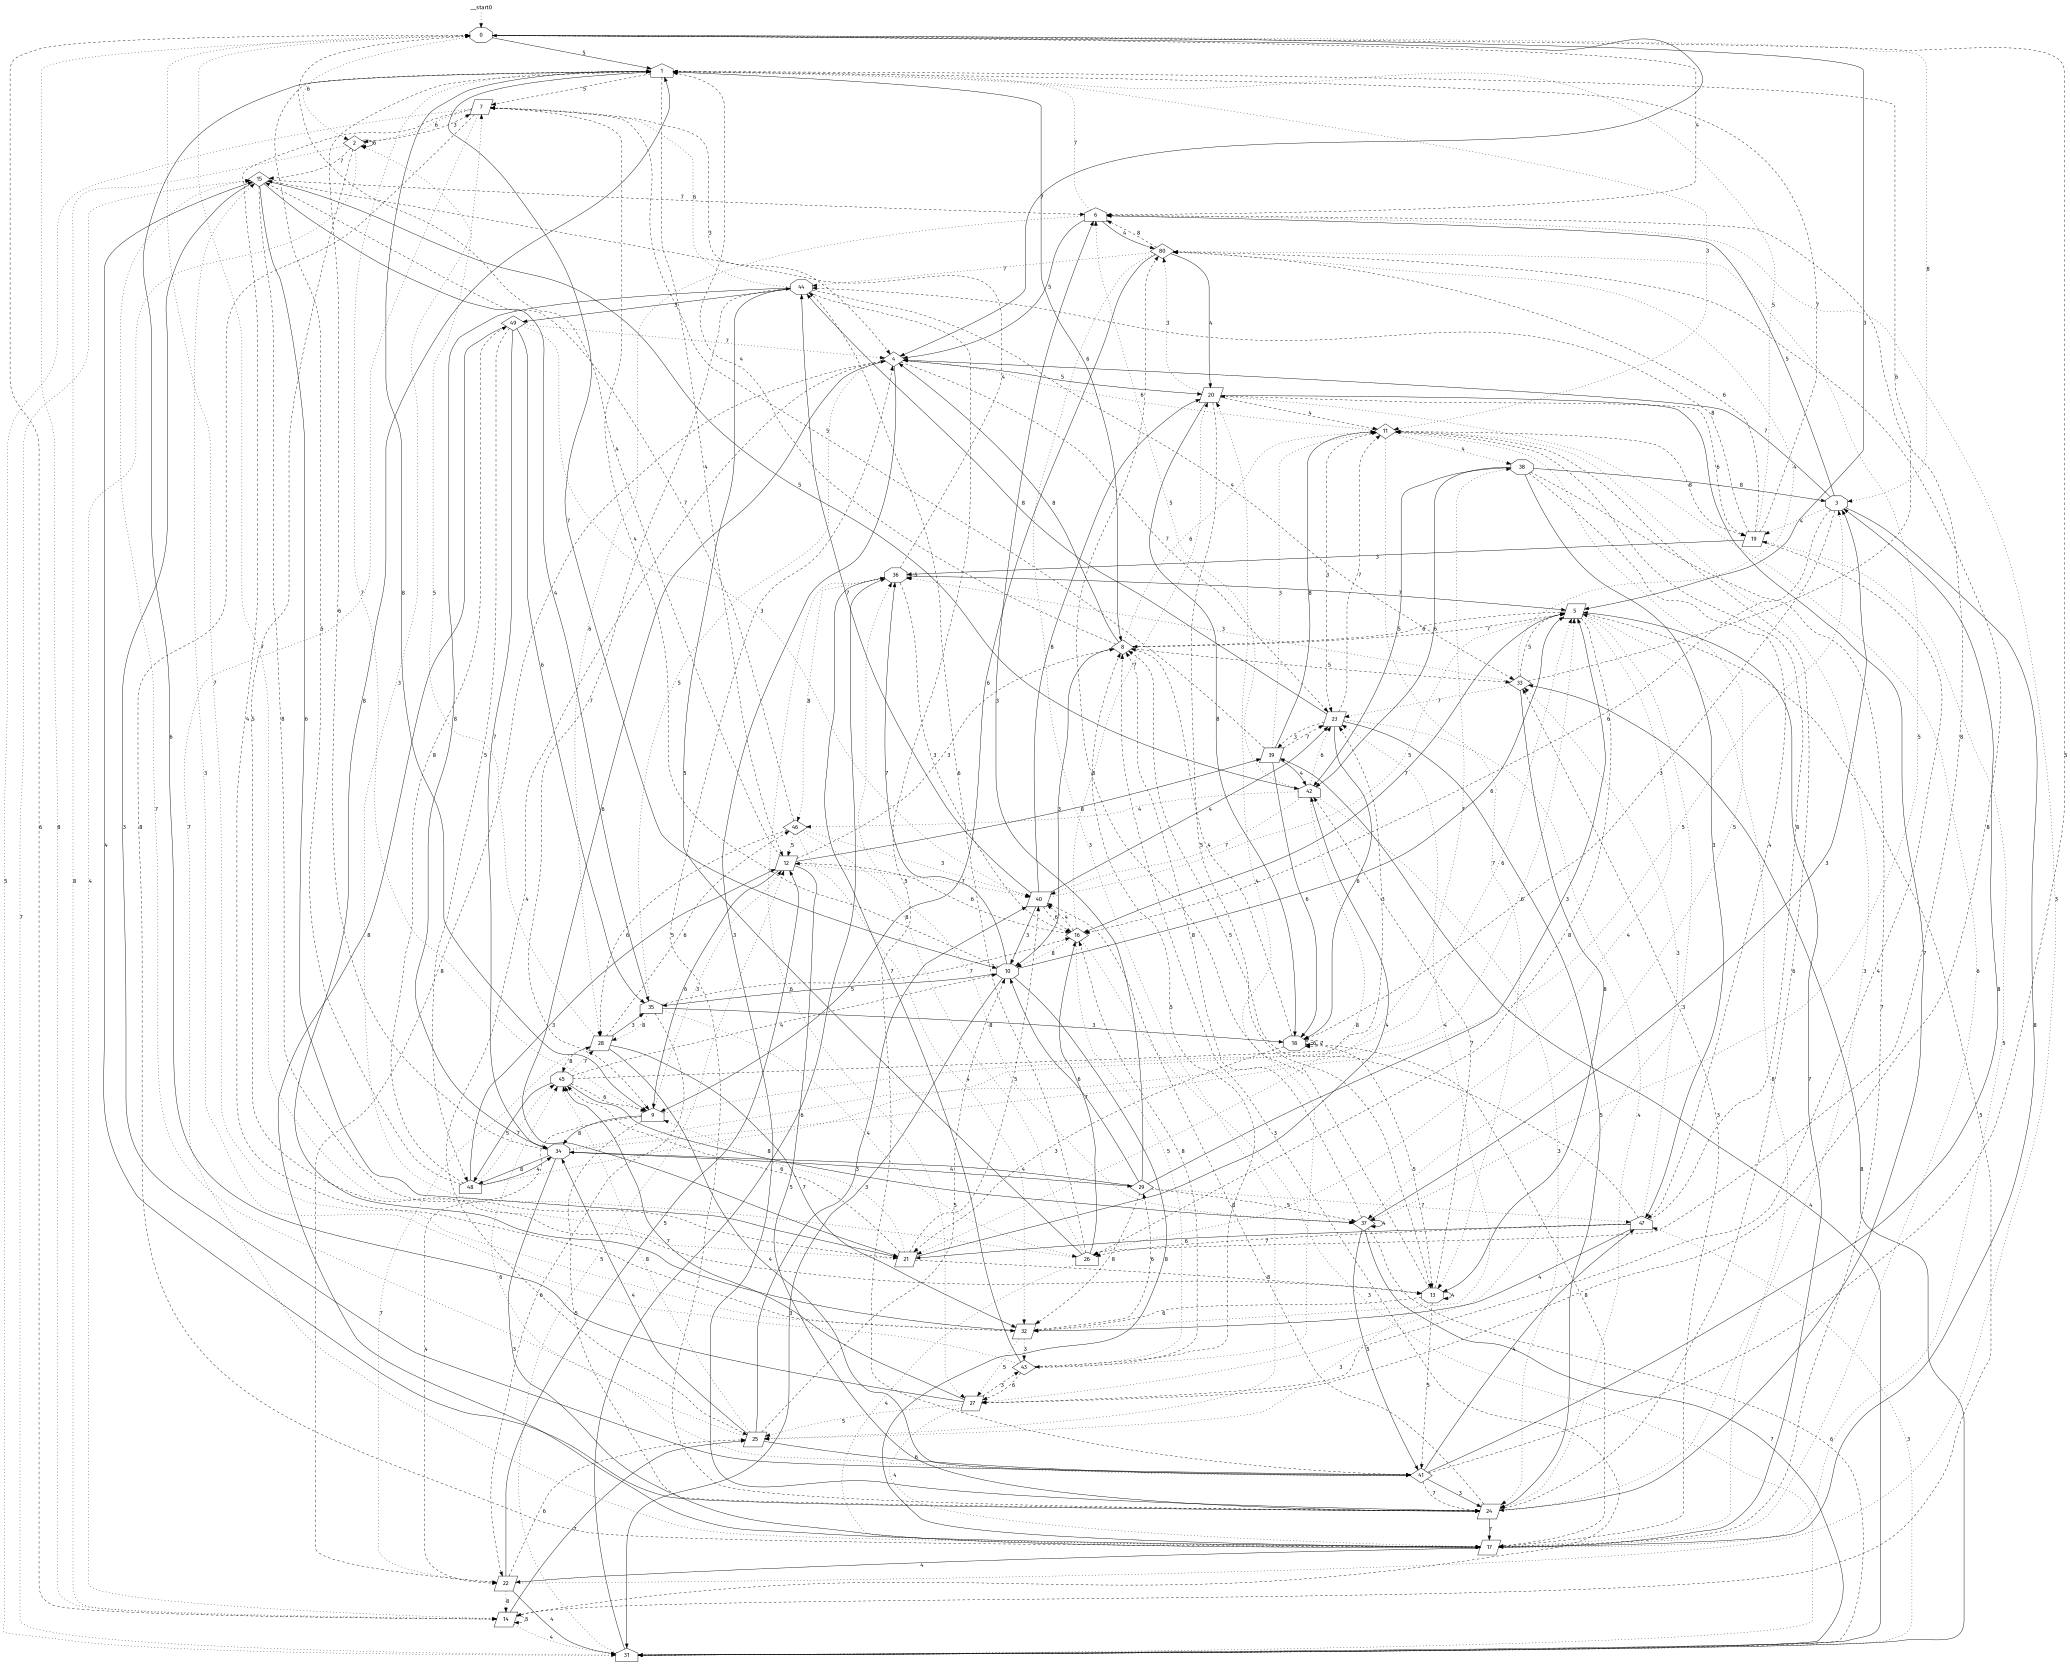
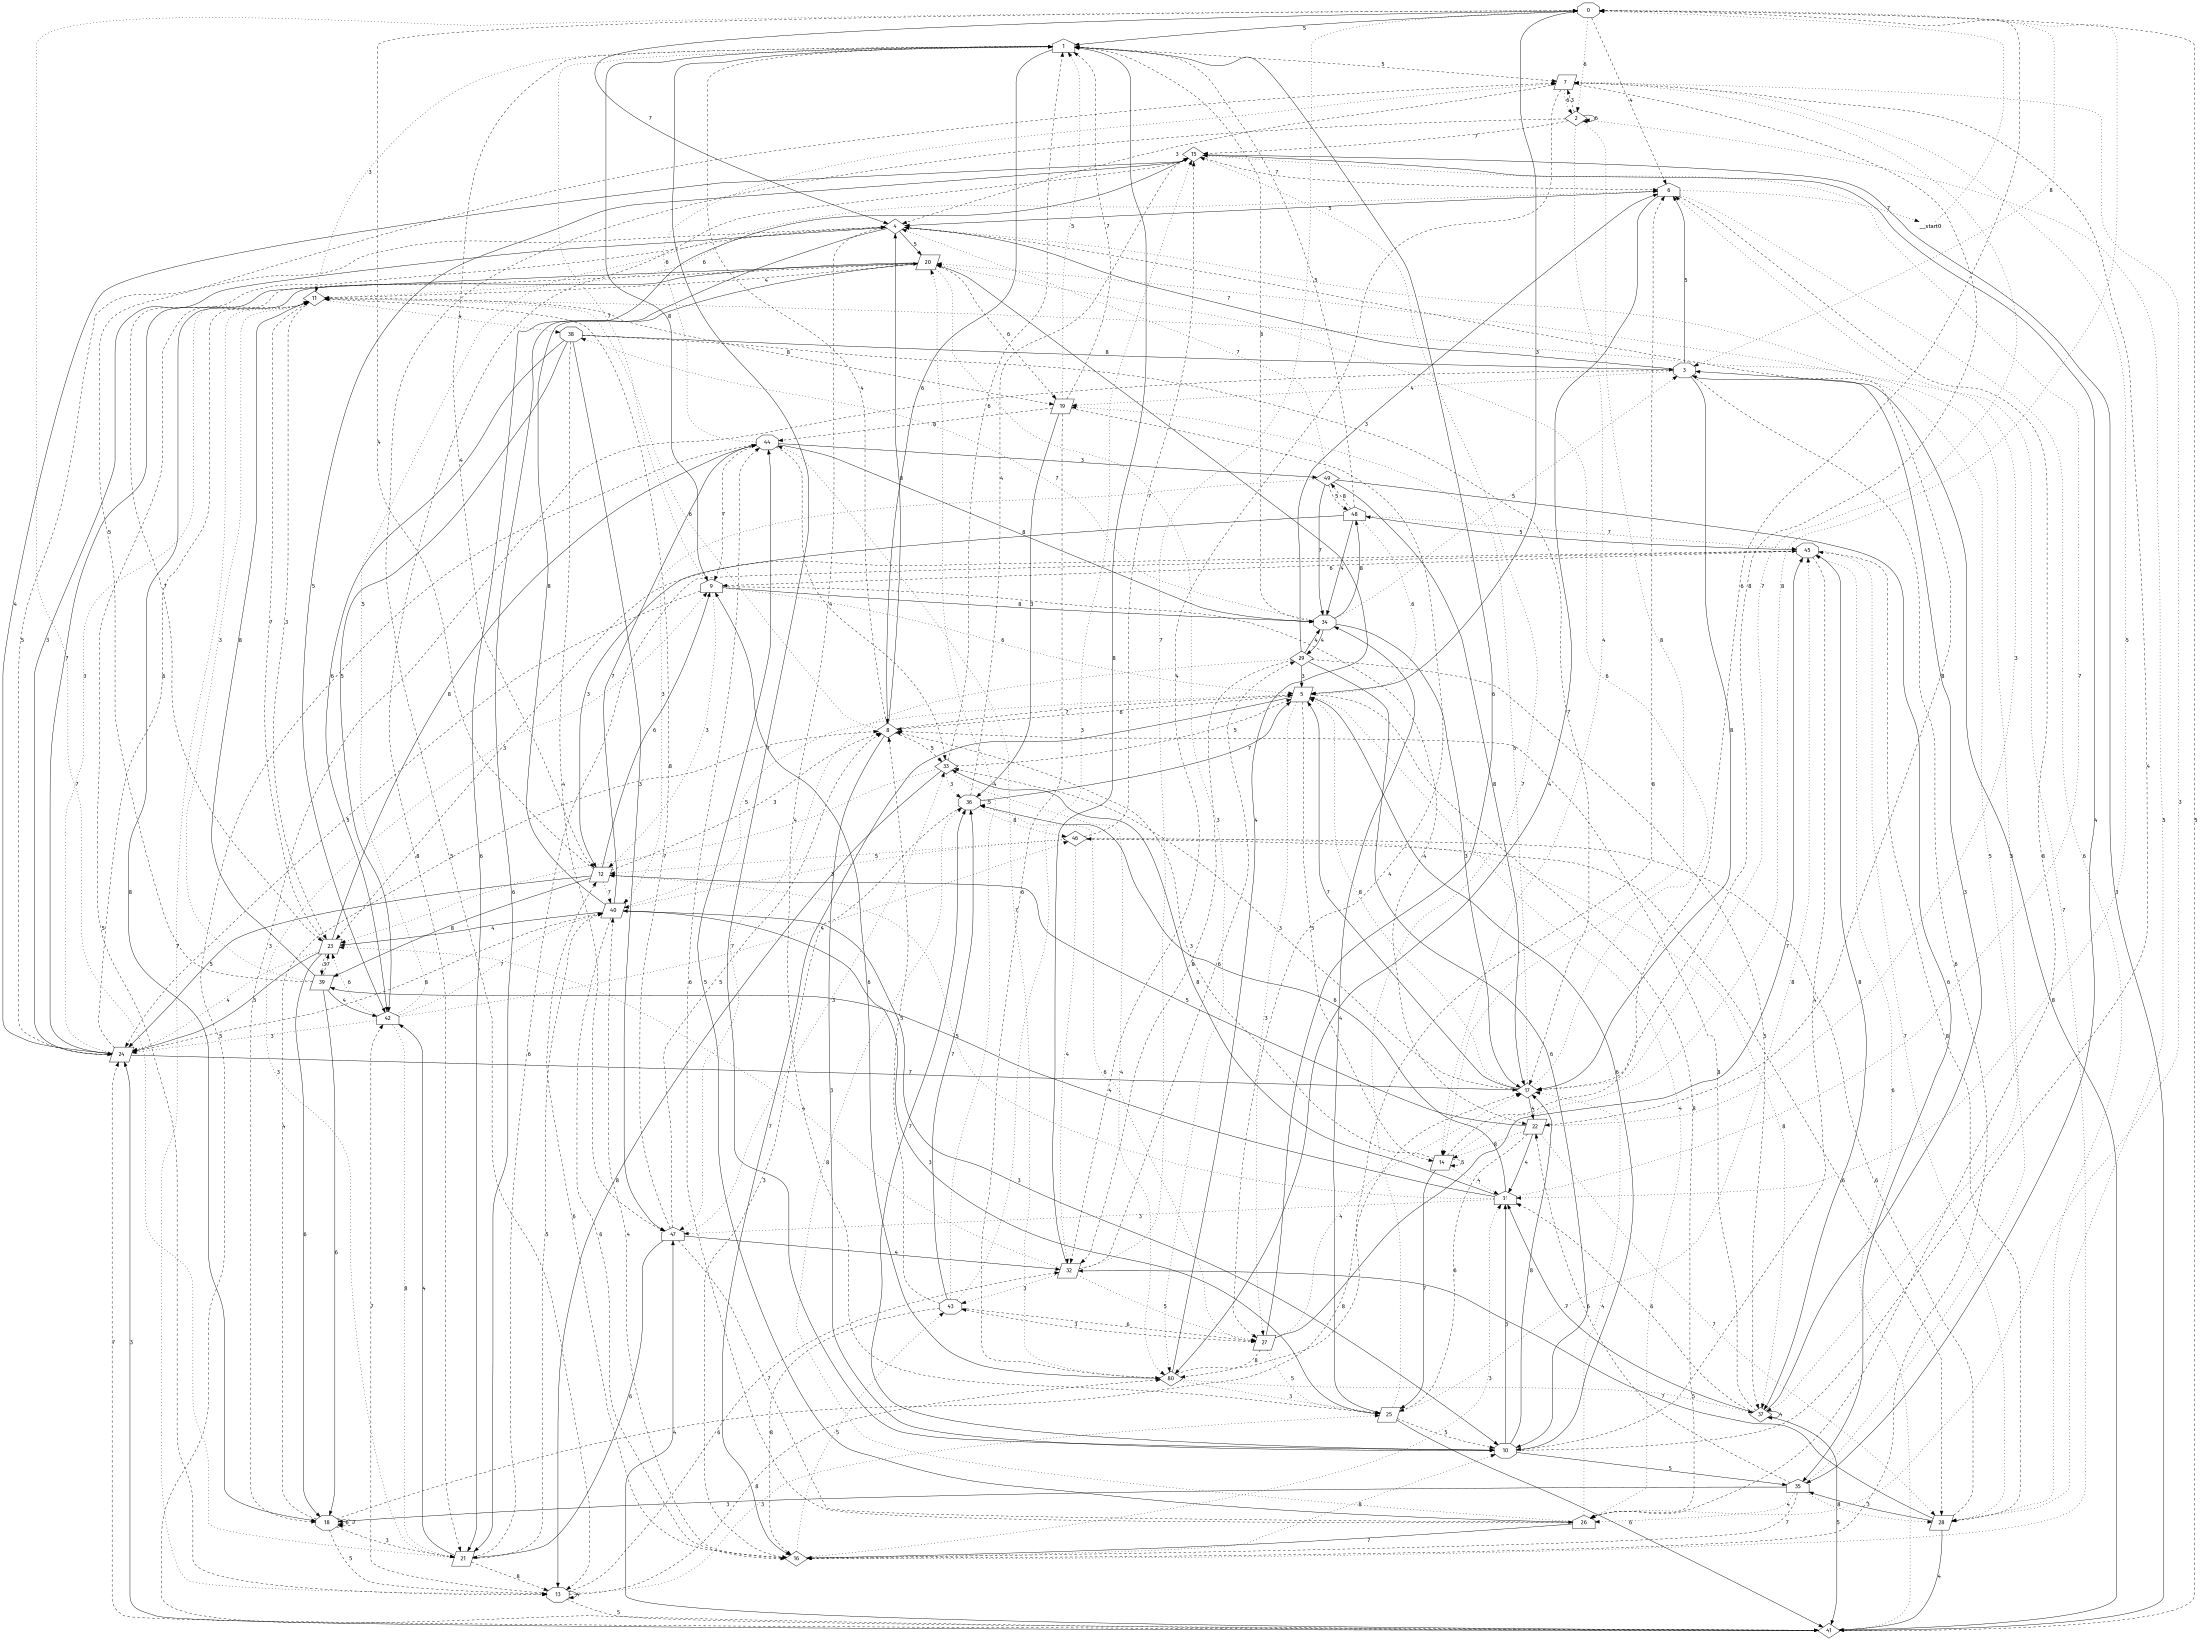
edge "6" -> "1": now "6" -> "__start0"
node "43": shape diamond -> octagon
node "17": shape parallelogram -> diamond
